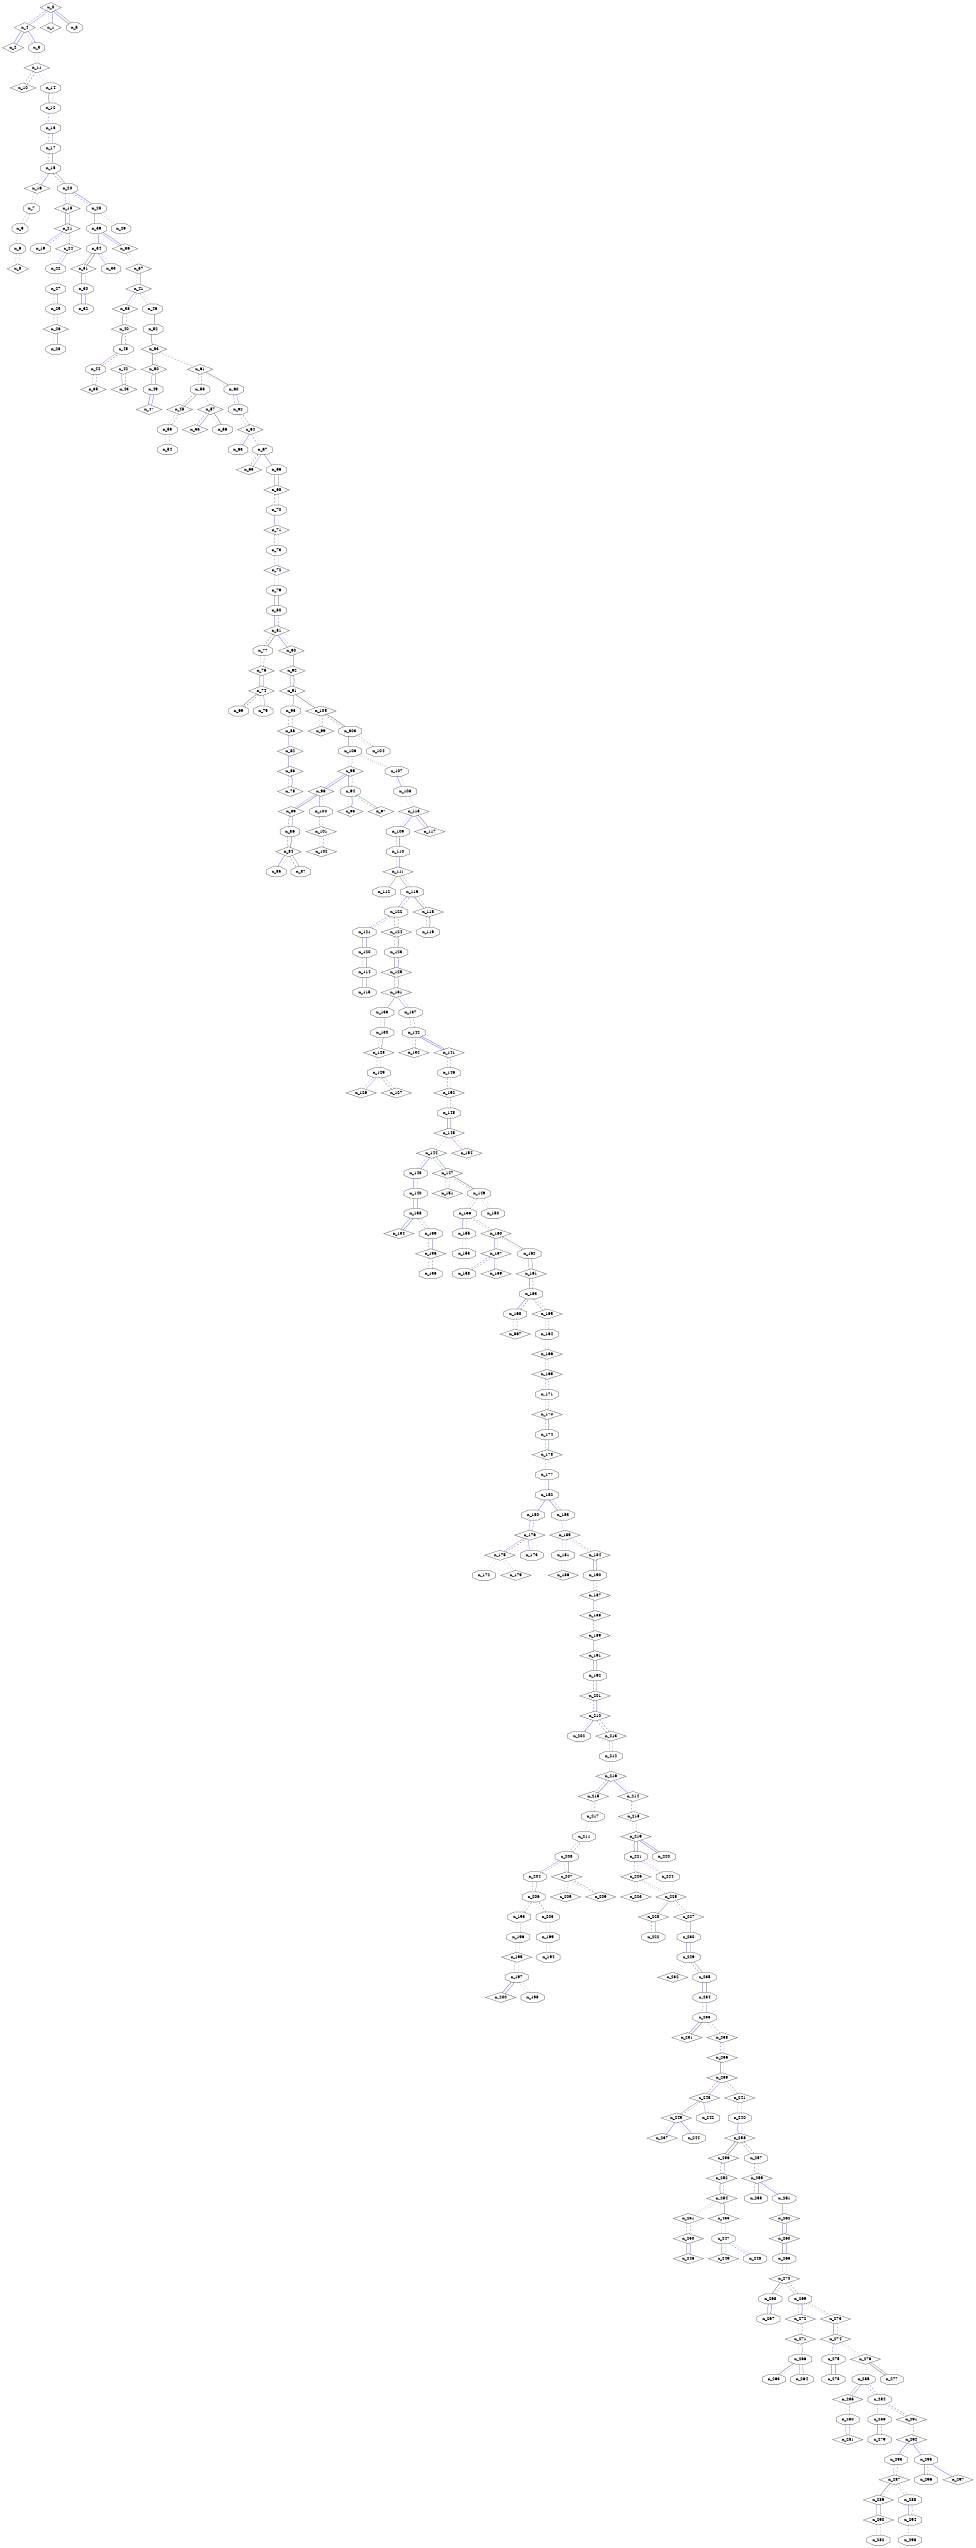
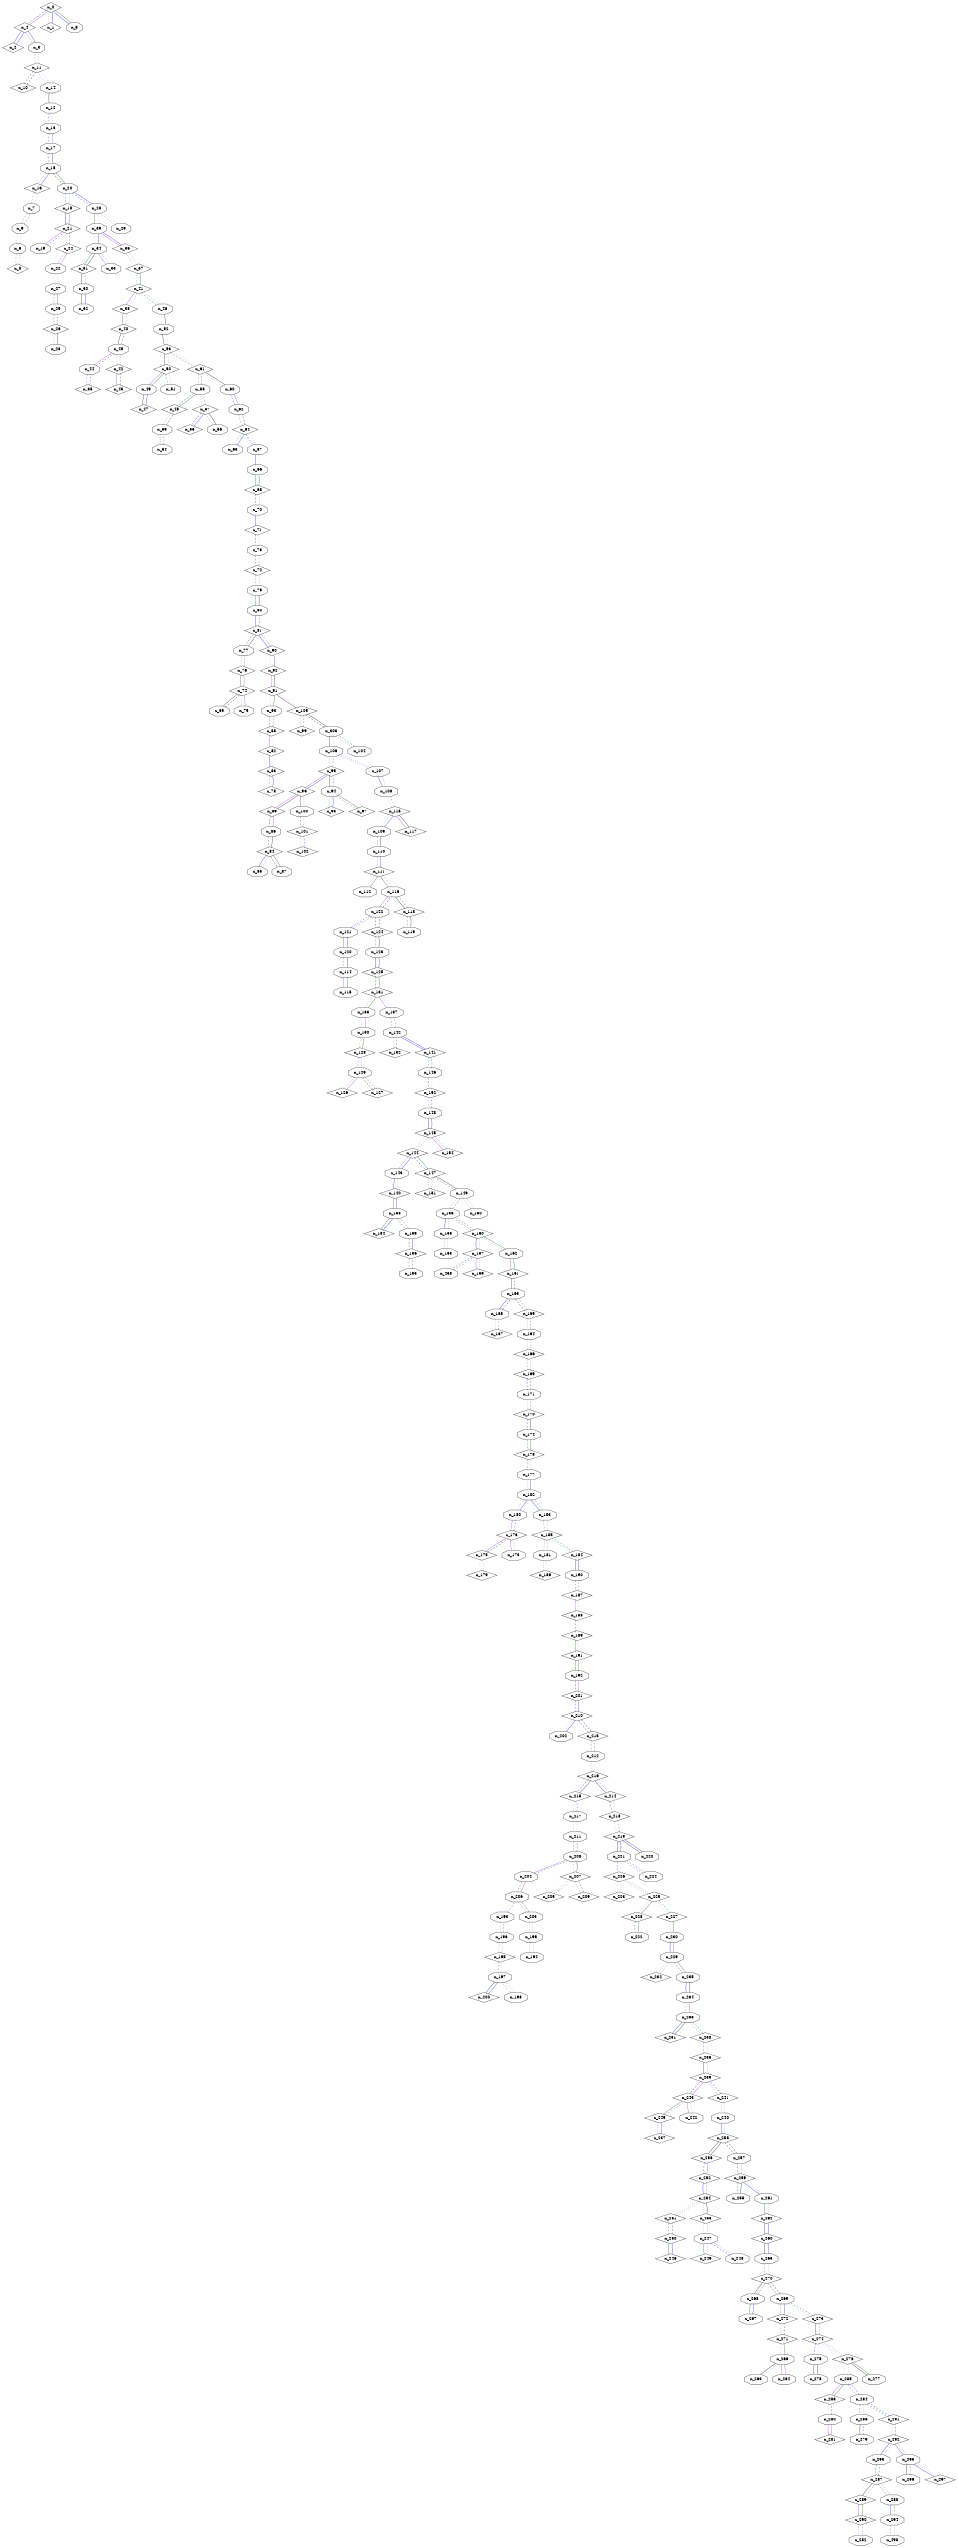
node "n_51": added
node "n_65": removed
node "n_140": shape octagon -> diamond
node "n_158": label "n_158" -> "n_458"
node "n_867": label "n_867" -> "n_167"
node "n_172": removed
node "n_244": removed
node "n_298": label "n_298" -> "n_498"
